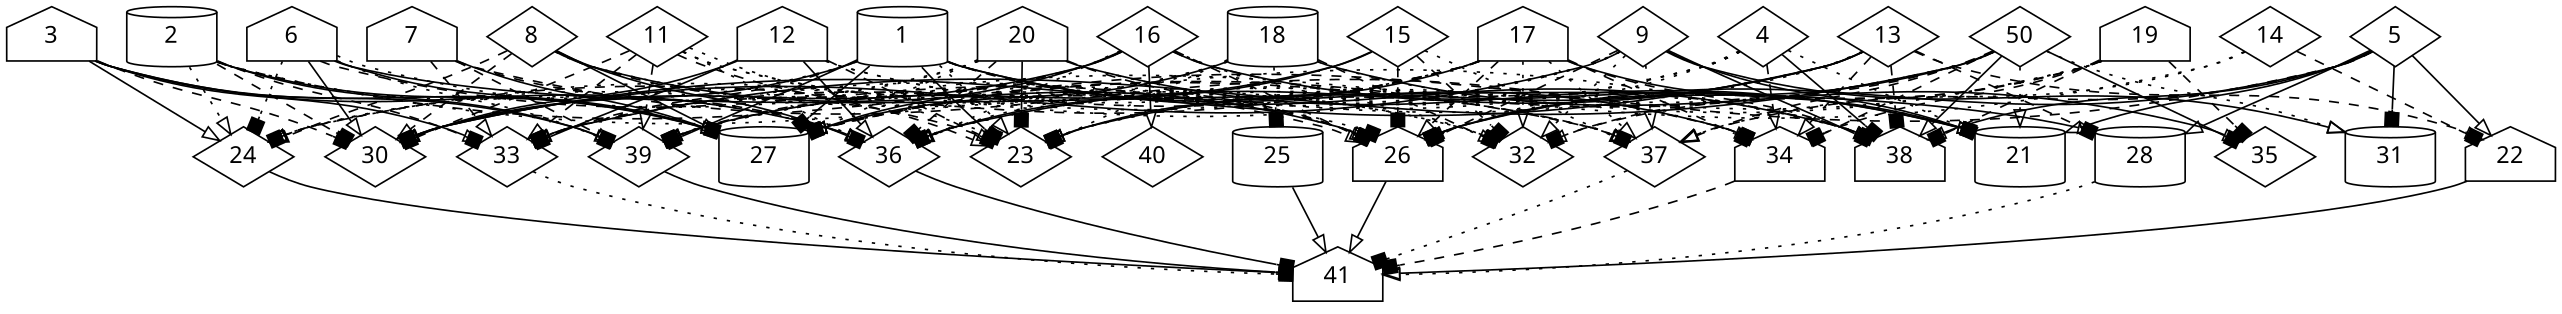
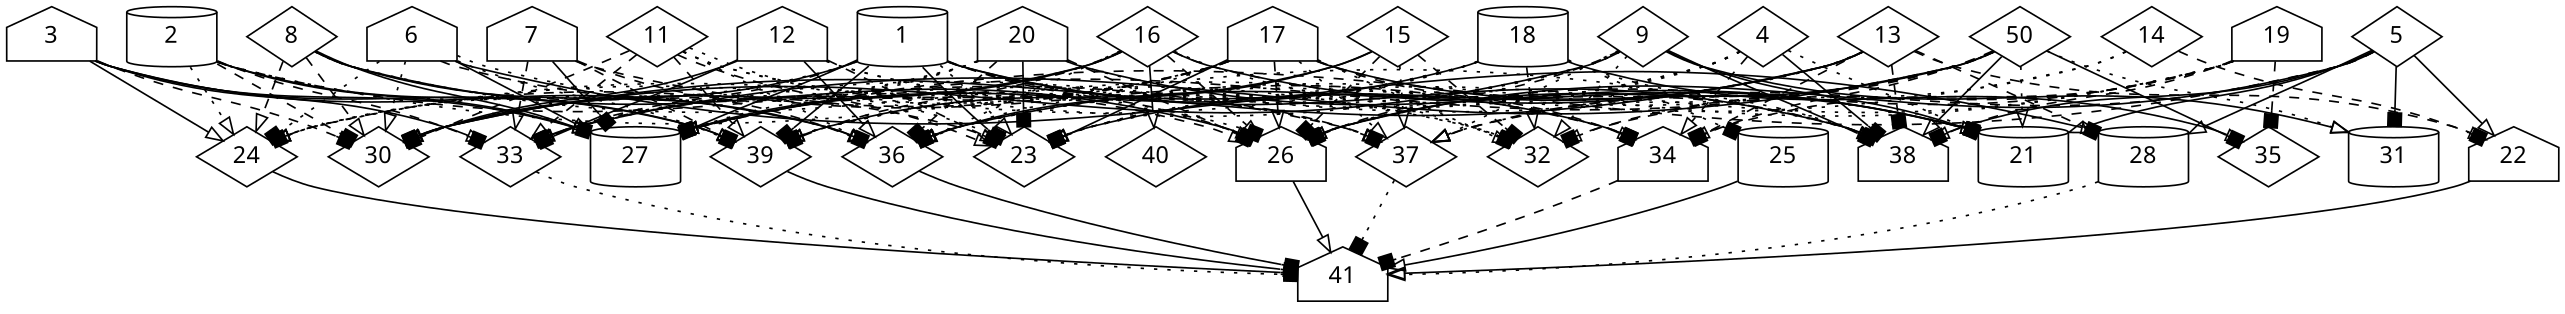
edge "6" -> "30": style solid -> dotted
edge "17" -> "36": added
